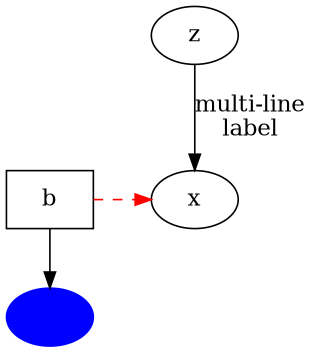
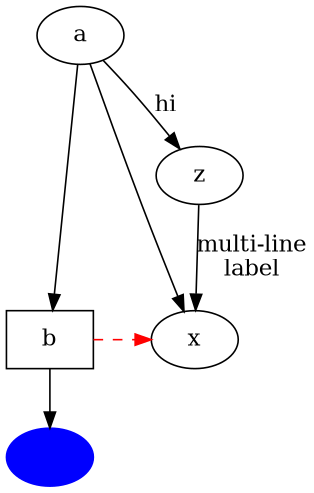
node "a": added
